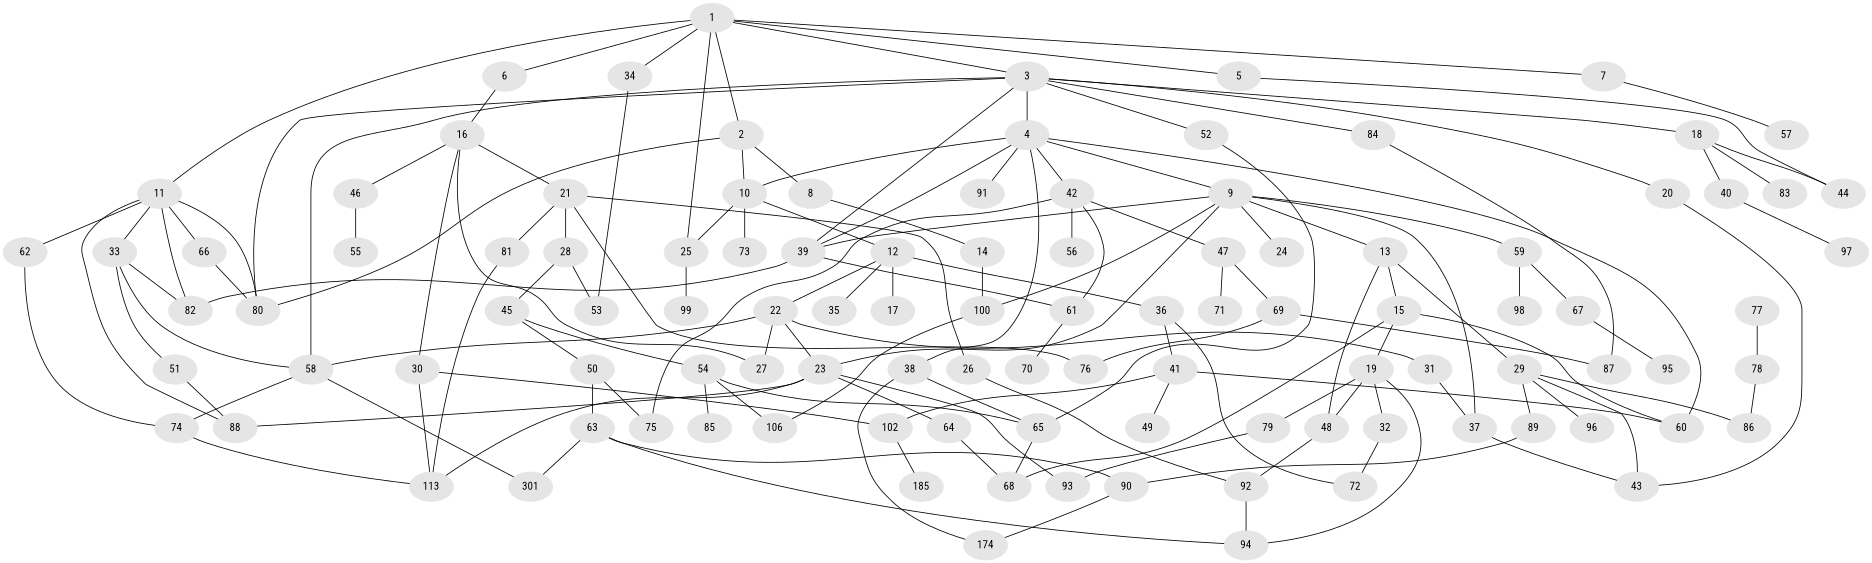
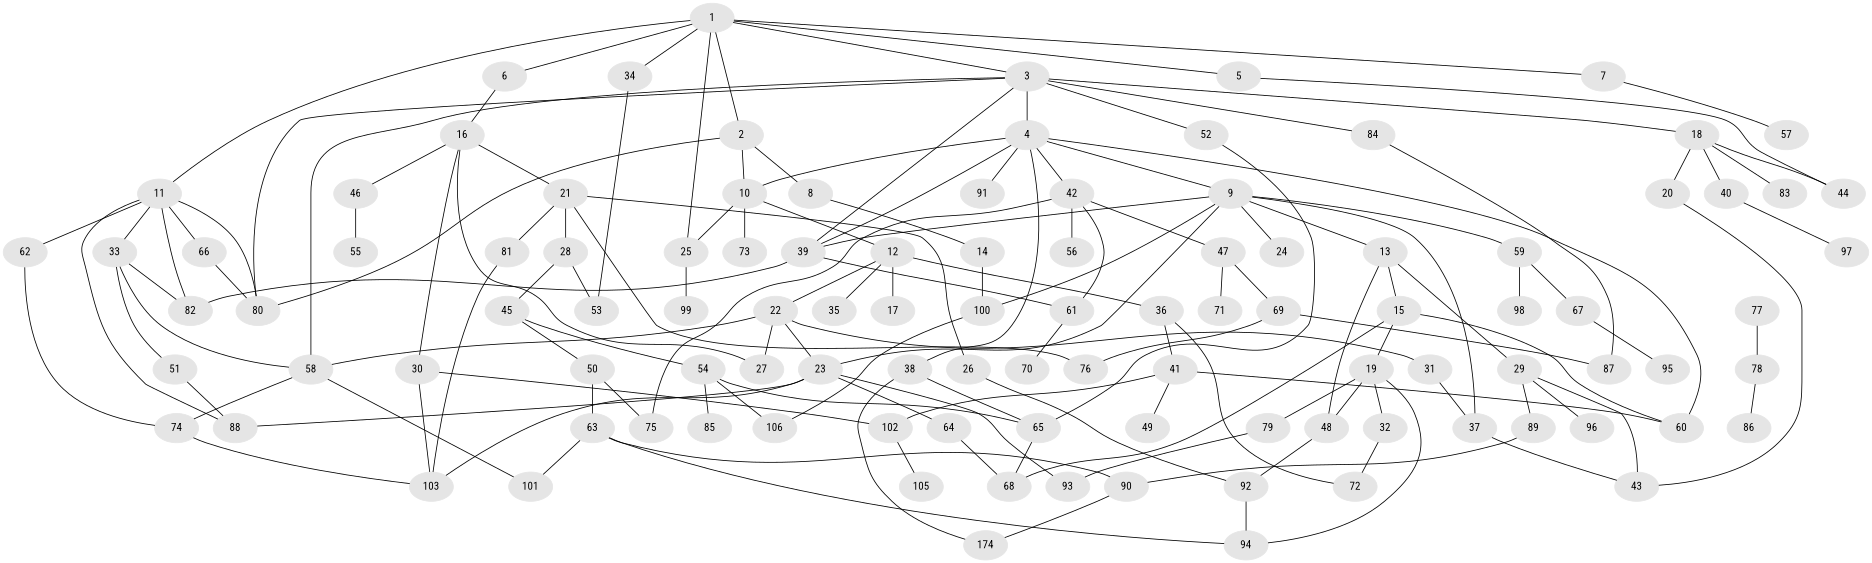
edge "3" -- "20": now "18" -- "20"
edge "29" -- "86": removed
node "113": label "113" -> "103"
node "301": label "301" -> "101"
node "185": label "185" -> "105"
